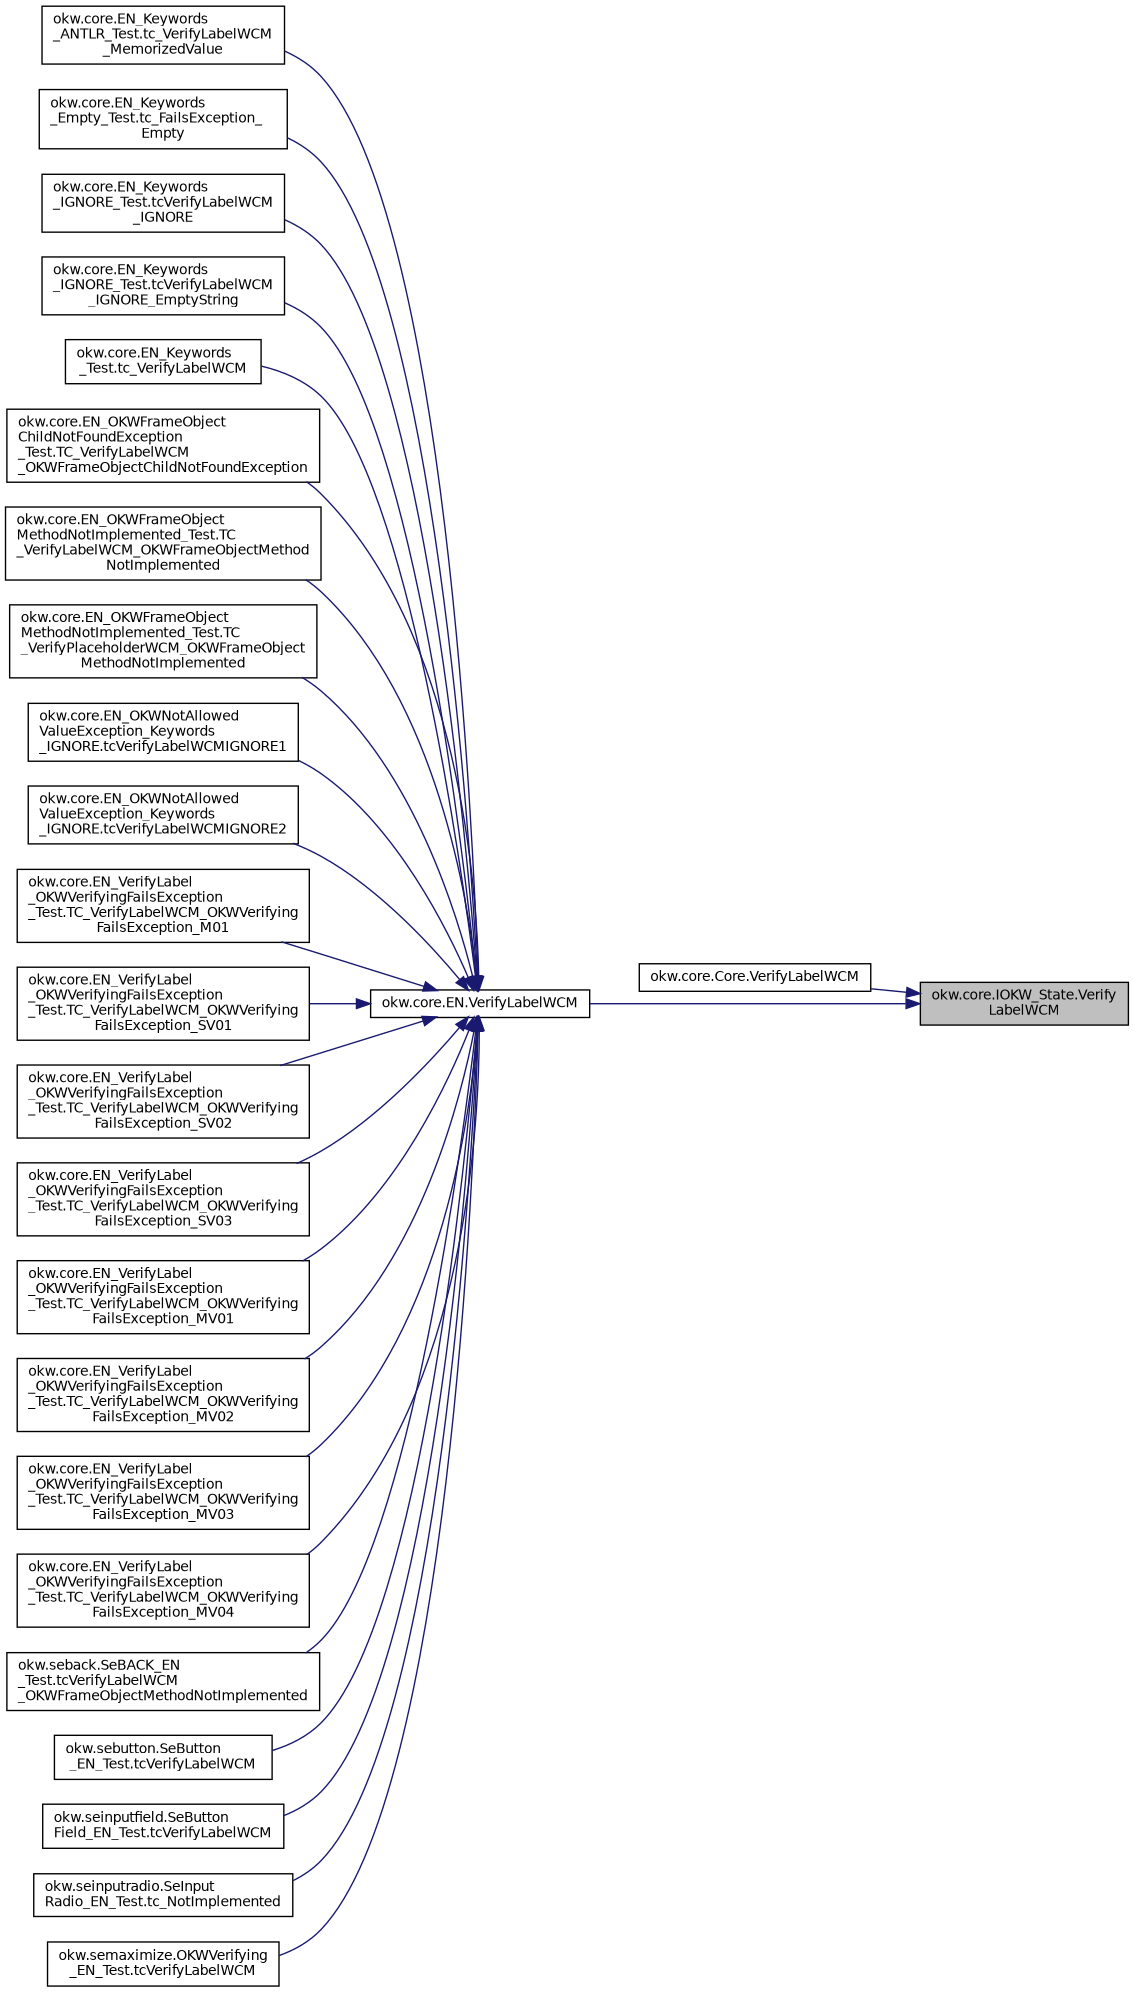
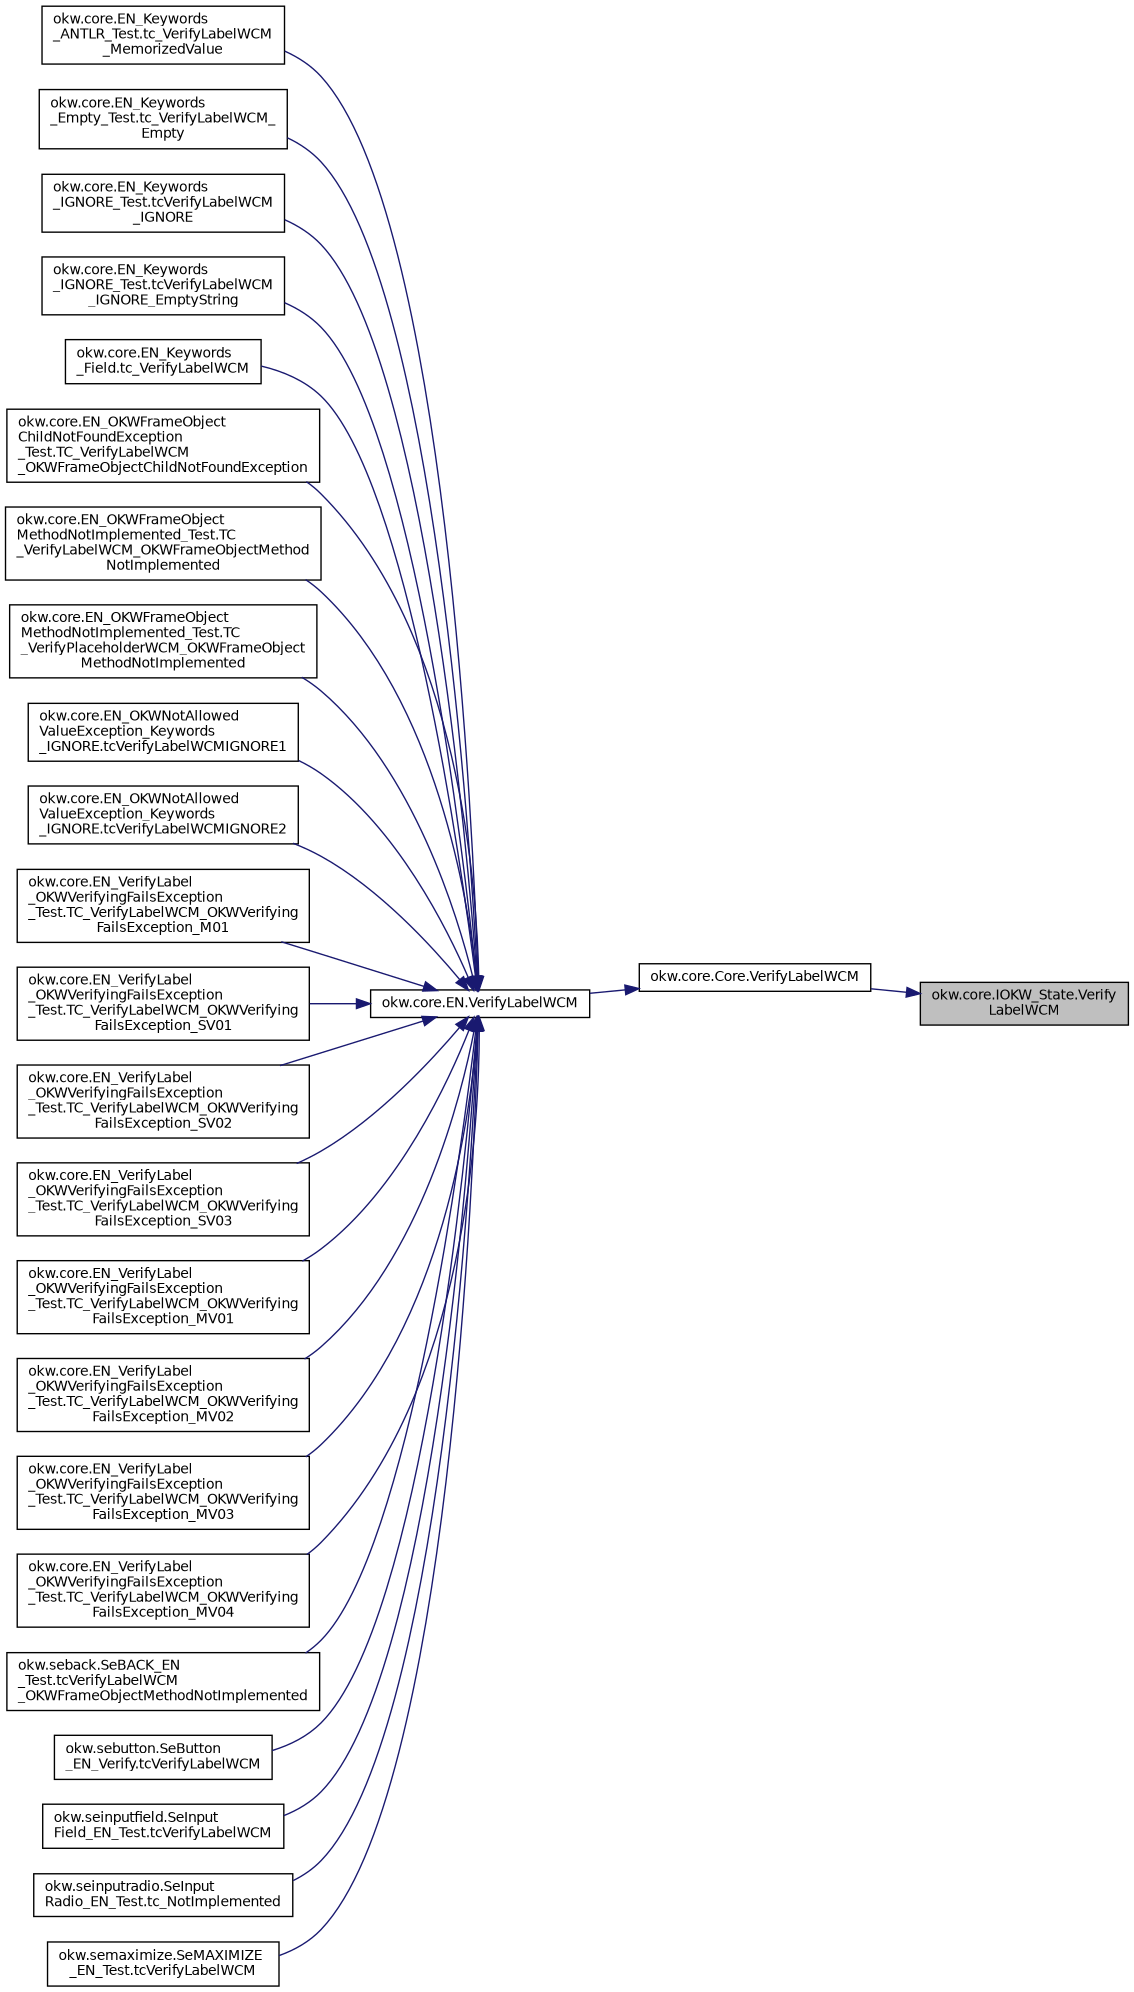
node "okw.core.EN_Keywords _Empty_Test.tc_FailsException_ Empty": label "okw.core.EN_Keywords _Empty_Test.tc_FailsException_ Empty" -> "okw.core.EN_Keywords _Empty_Test.tc_VerifyLabelWCM_ Empty"
node "okw.core.EN_Keywords _Test.tc_VerifyLabelWCM": label "okw.core.EN_Keywords _Test.tc_VerifyLabelWCM" -> "okw.core.EN_Keywords _Field.tc_VerifyLabelWCM"
edge "okw.core.EN.VerifyLabelWCM" -> "okw.core.IOKW_State.Verify LabelWCM": now "okw.core.EN.VerifyLabelWCM" -> "okw.core.Core.VerifyLabelWCM"
node "okw.sebutton.SeButton _EN_Test.tcVerifyLabelWCM": label "okw.sebutton.SeButton _EN_Test.tcVerifyLabelWCM" -> "okw.sebutton.SeButton _EN_Verify.tcVerifyLabelWCM"
node "okw.seinputfield.SeButton Field_EN_Test.tcVerifyLabelWCM": label "okw.seinputfield.SeButton Field_EN_Test.tcVerifyLabelWCM" -> "okw.seinputfield.SeInput Field_EN_Test.tcVerifyLabelWCM"
node "okw.semaximize.OKWVerifying _EN_Test.tcVerifyLabelWCM": label "okw.semaximize.OKWVerifying _EN_Test.tcVerifyLabelWCM" -> "okw.semaximize.SeMAXIMIZE _EN_Test.tcVerifyLabelWCM"
